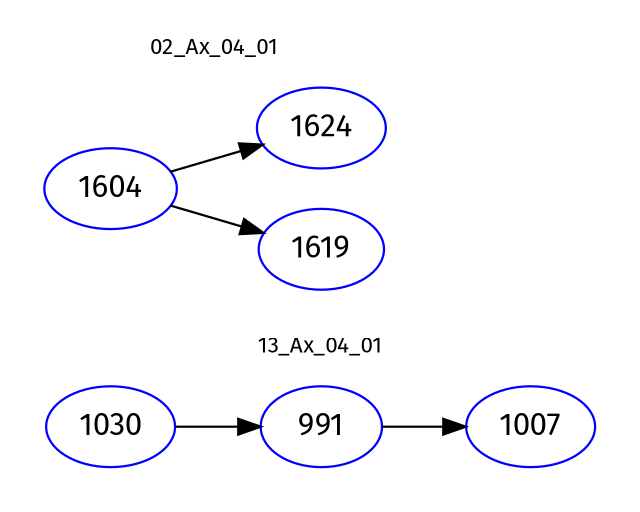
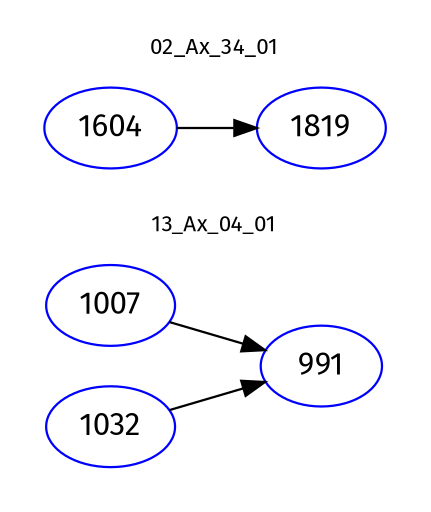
cluster "02_Ax_04_01": label "02_Ax_04_01" -> "02_Ax_34_01"
node "1624": removed
node "1619": label "1619" -> "1819"
node "1030": label "1030" -> "1032"
edge "991" -> "1007": reversed
